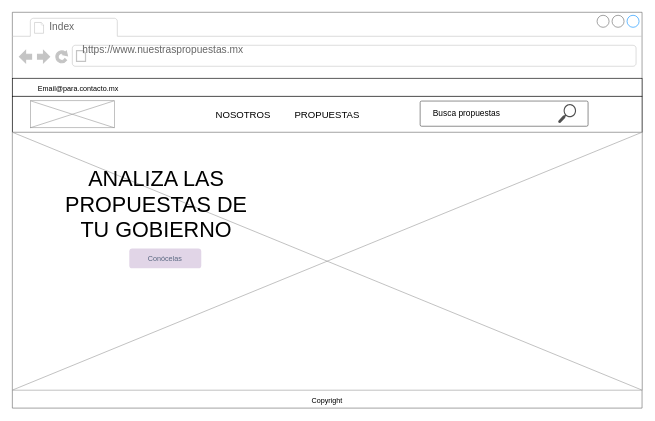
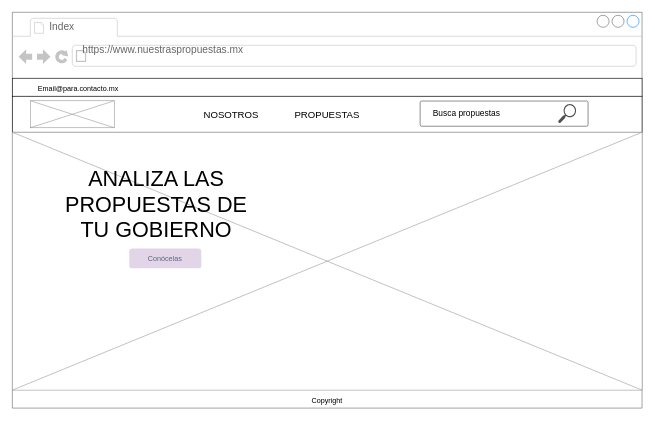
node "NOSOTROS": moved (243, 114) -> (231, 114)
